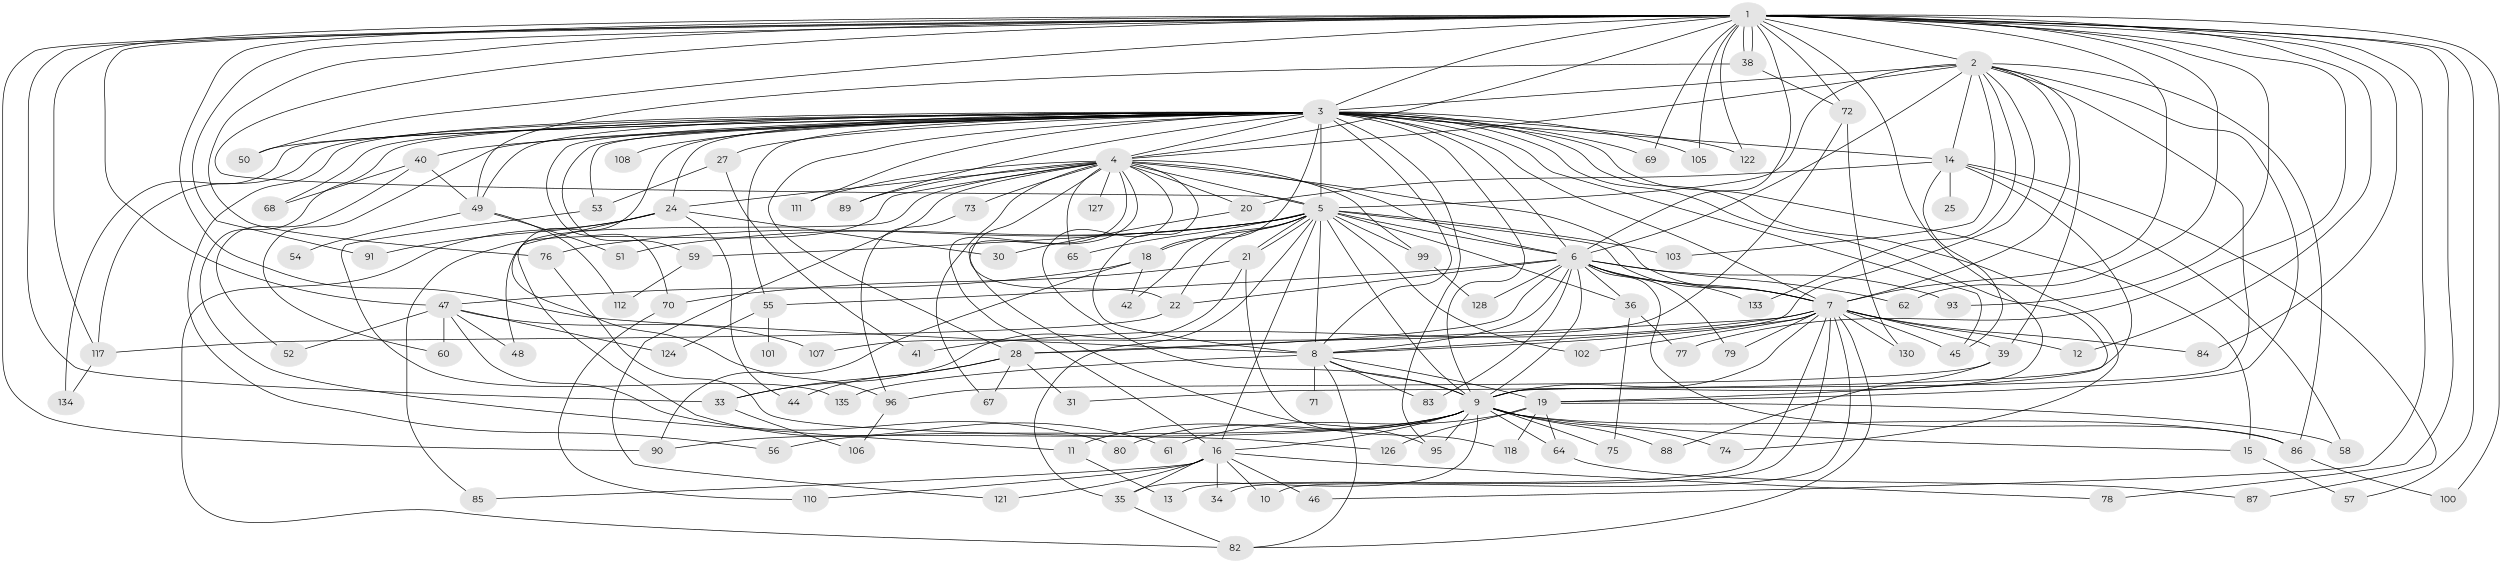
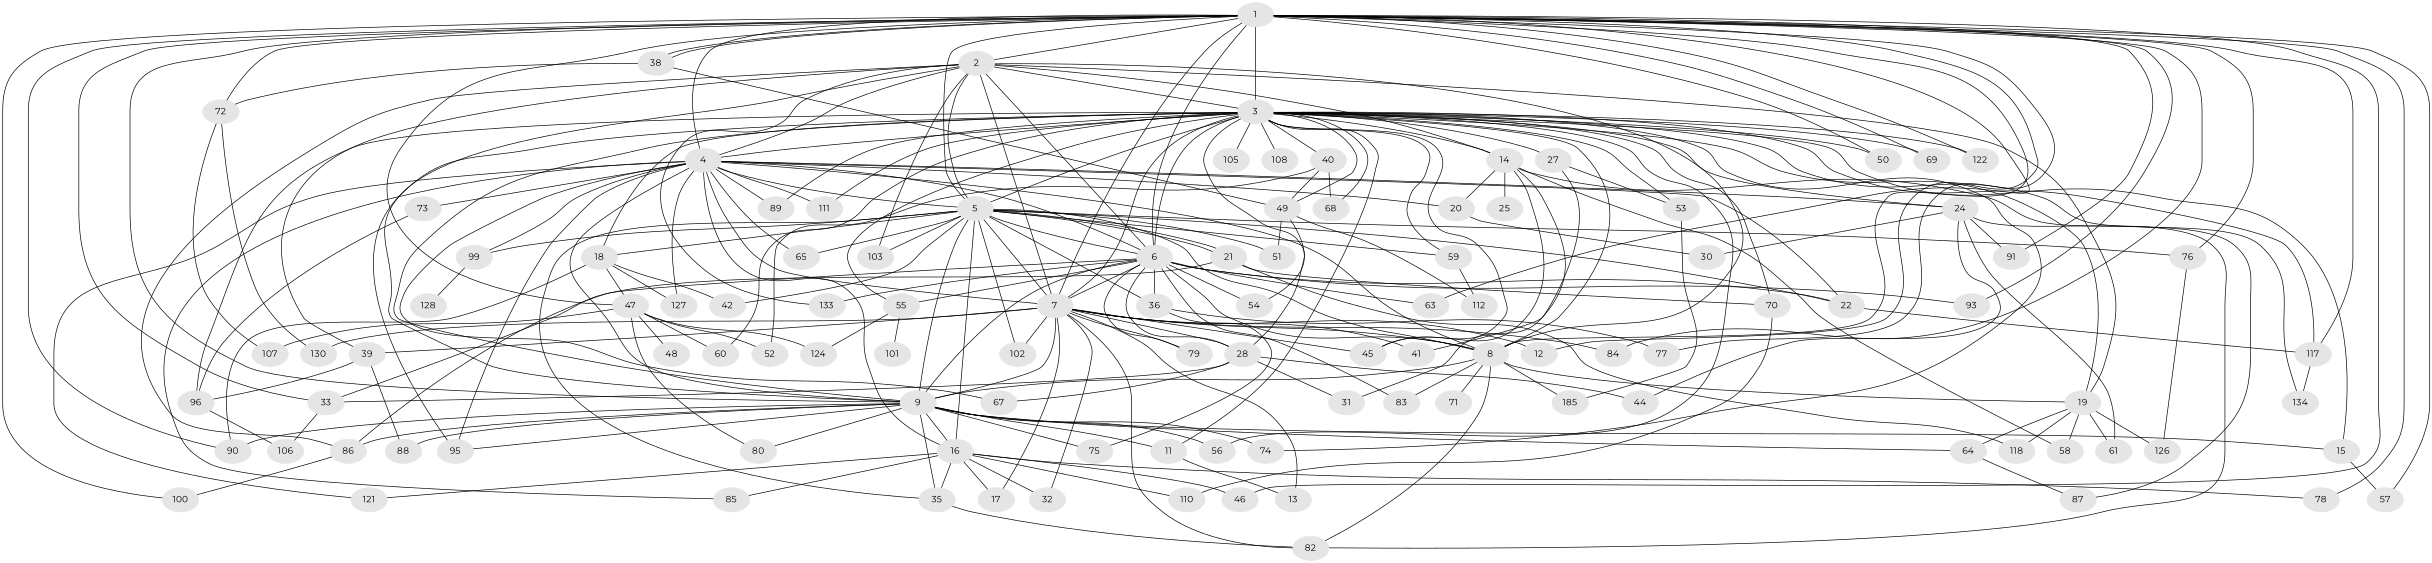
edge "1" -- "105": removed
edge "4" -- "48": removed
edge "18" -- "127": added
edge "6" -- "128": now "6" -- "54"
node "62": label "62" -> "63"
node "135": label "135" -> "185"
node "34": label "34" -> "32"
node "10": label "10" -> "17"
